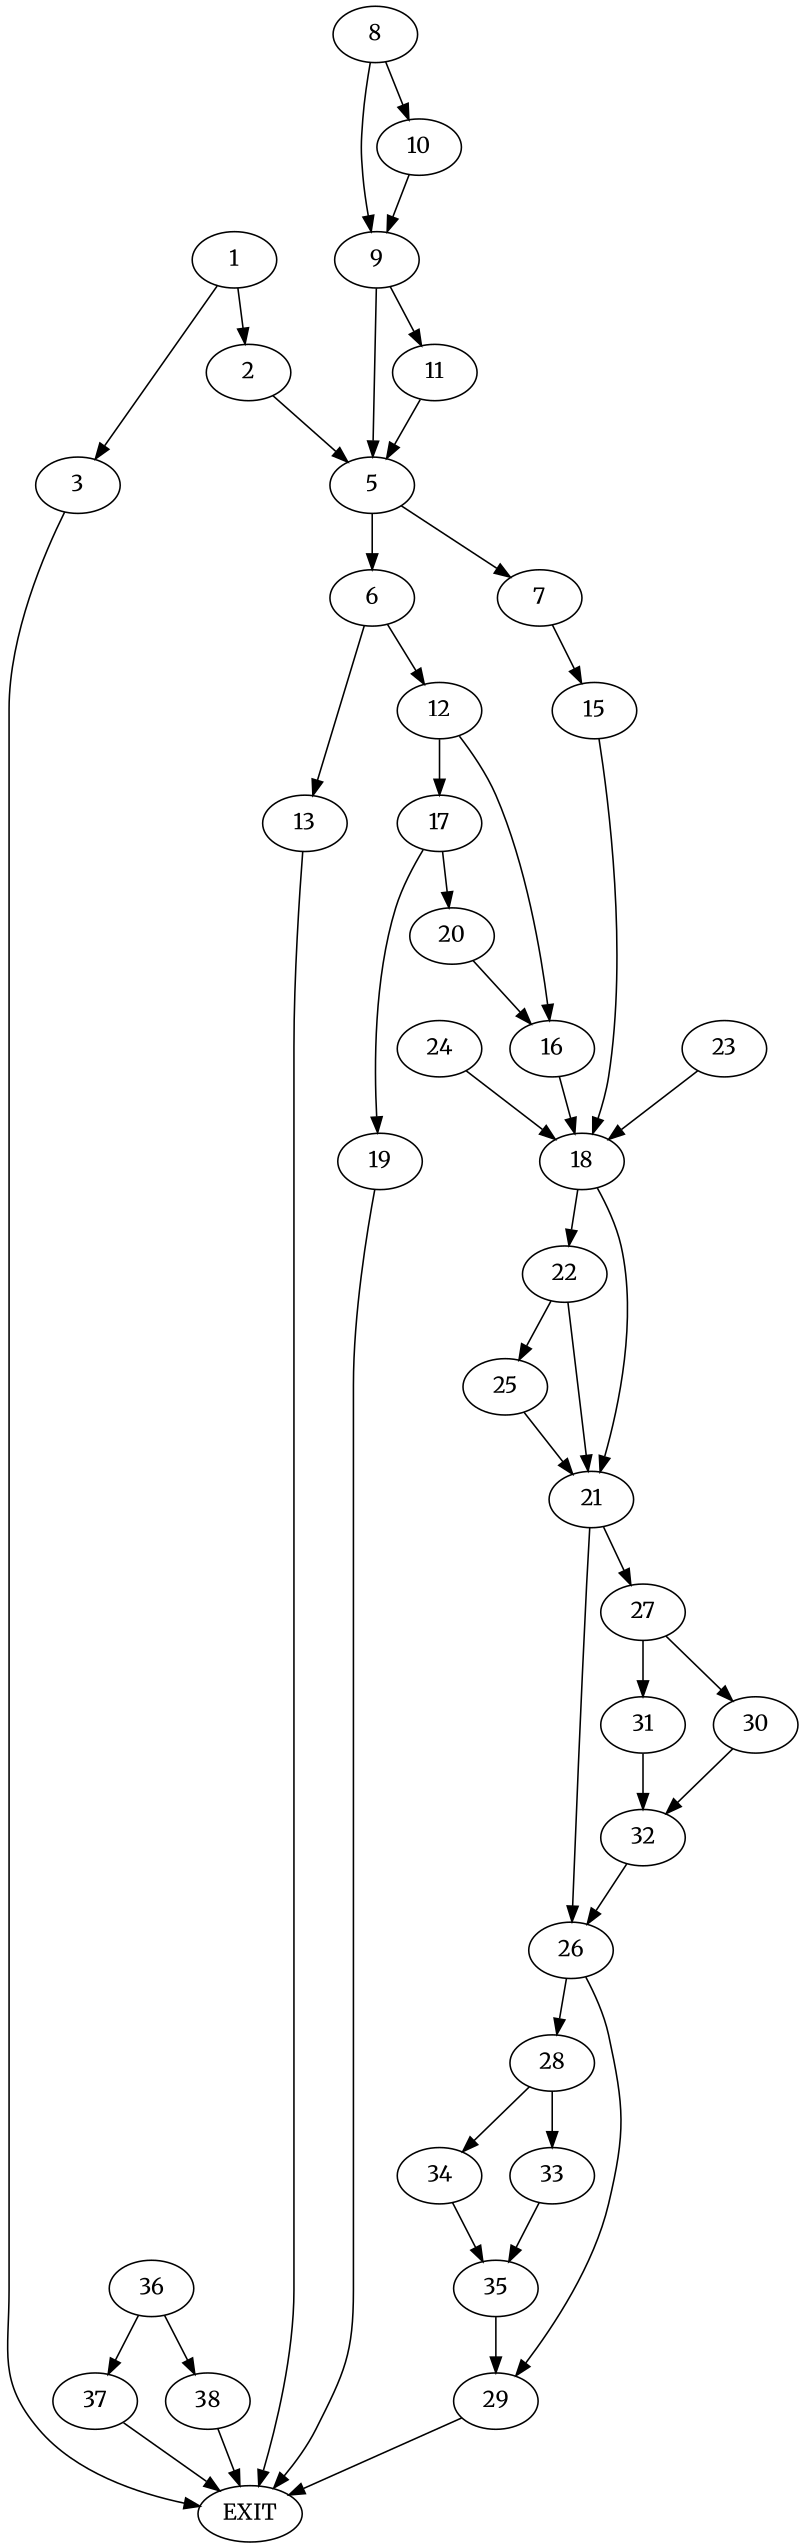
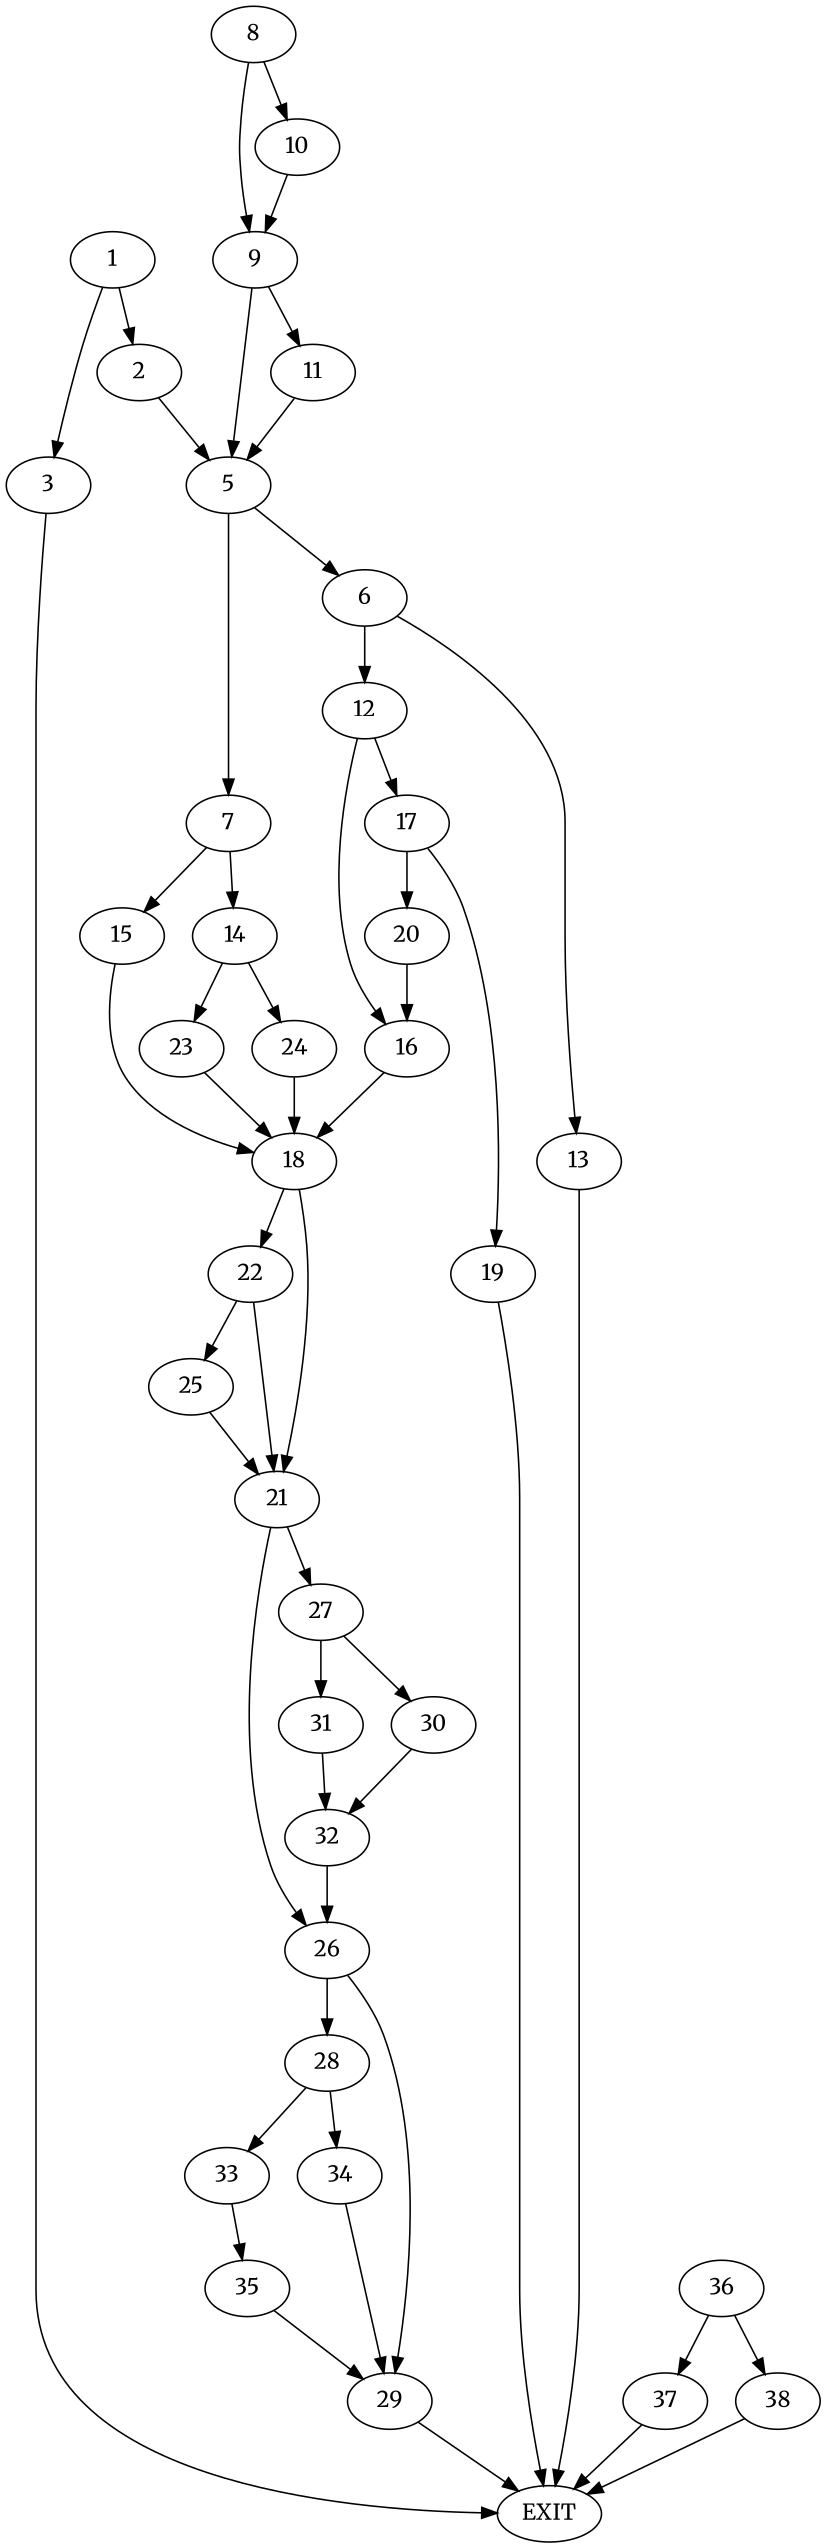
node "14": added
edge "34" -> "35": now "34" -> "29"
